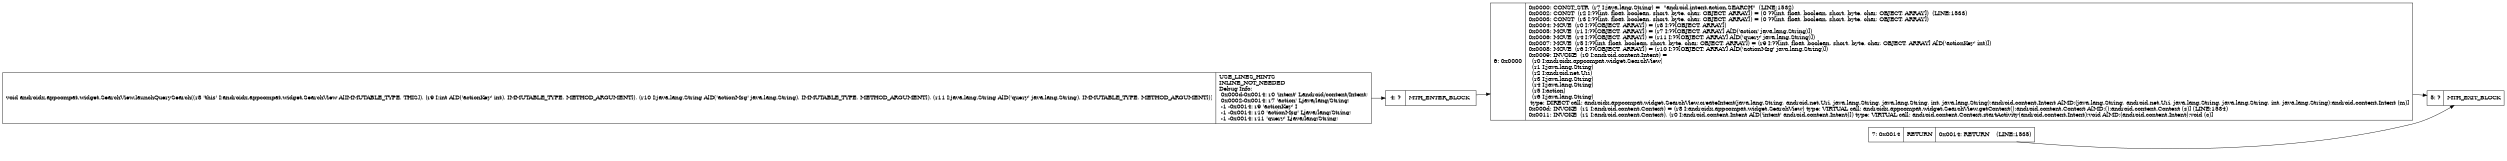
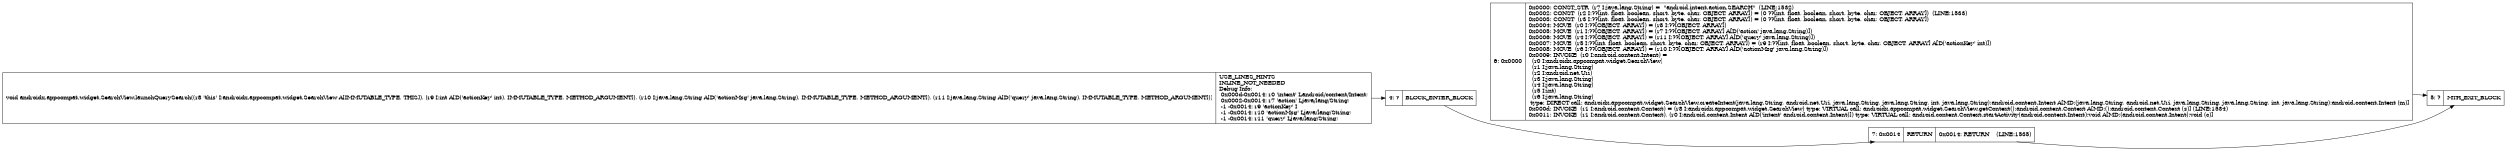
node "6: 0x0000": text "(r5 I:action)" -> "(r5 I:int)"
edge "4: ?" -> "6: 0x0000": now "4: ?" -> "7: 0x0014"
node "4: ?": text "MTH_ENTER_BLOCK" -> "BLOCK_ENTER_BLOCK"
